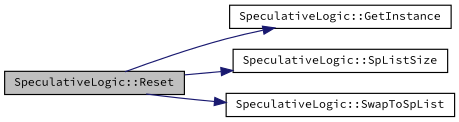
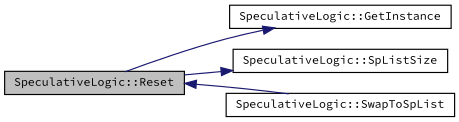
edge "SpeculativeLogic::Reset" -> "SpeculativeLogic::SwapToSpList": reversed
